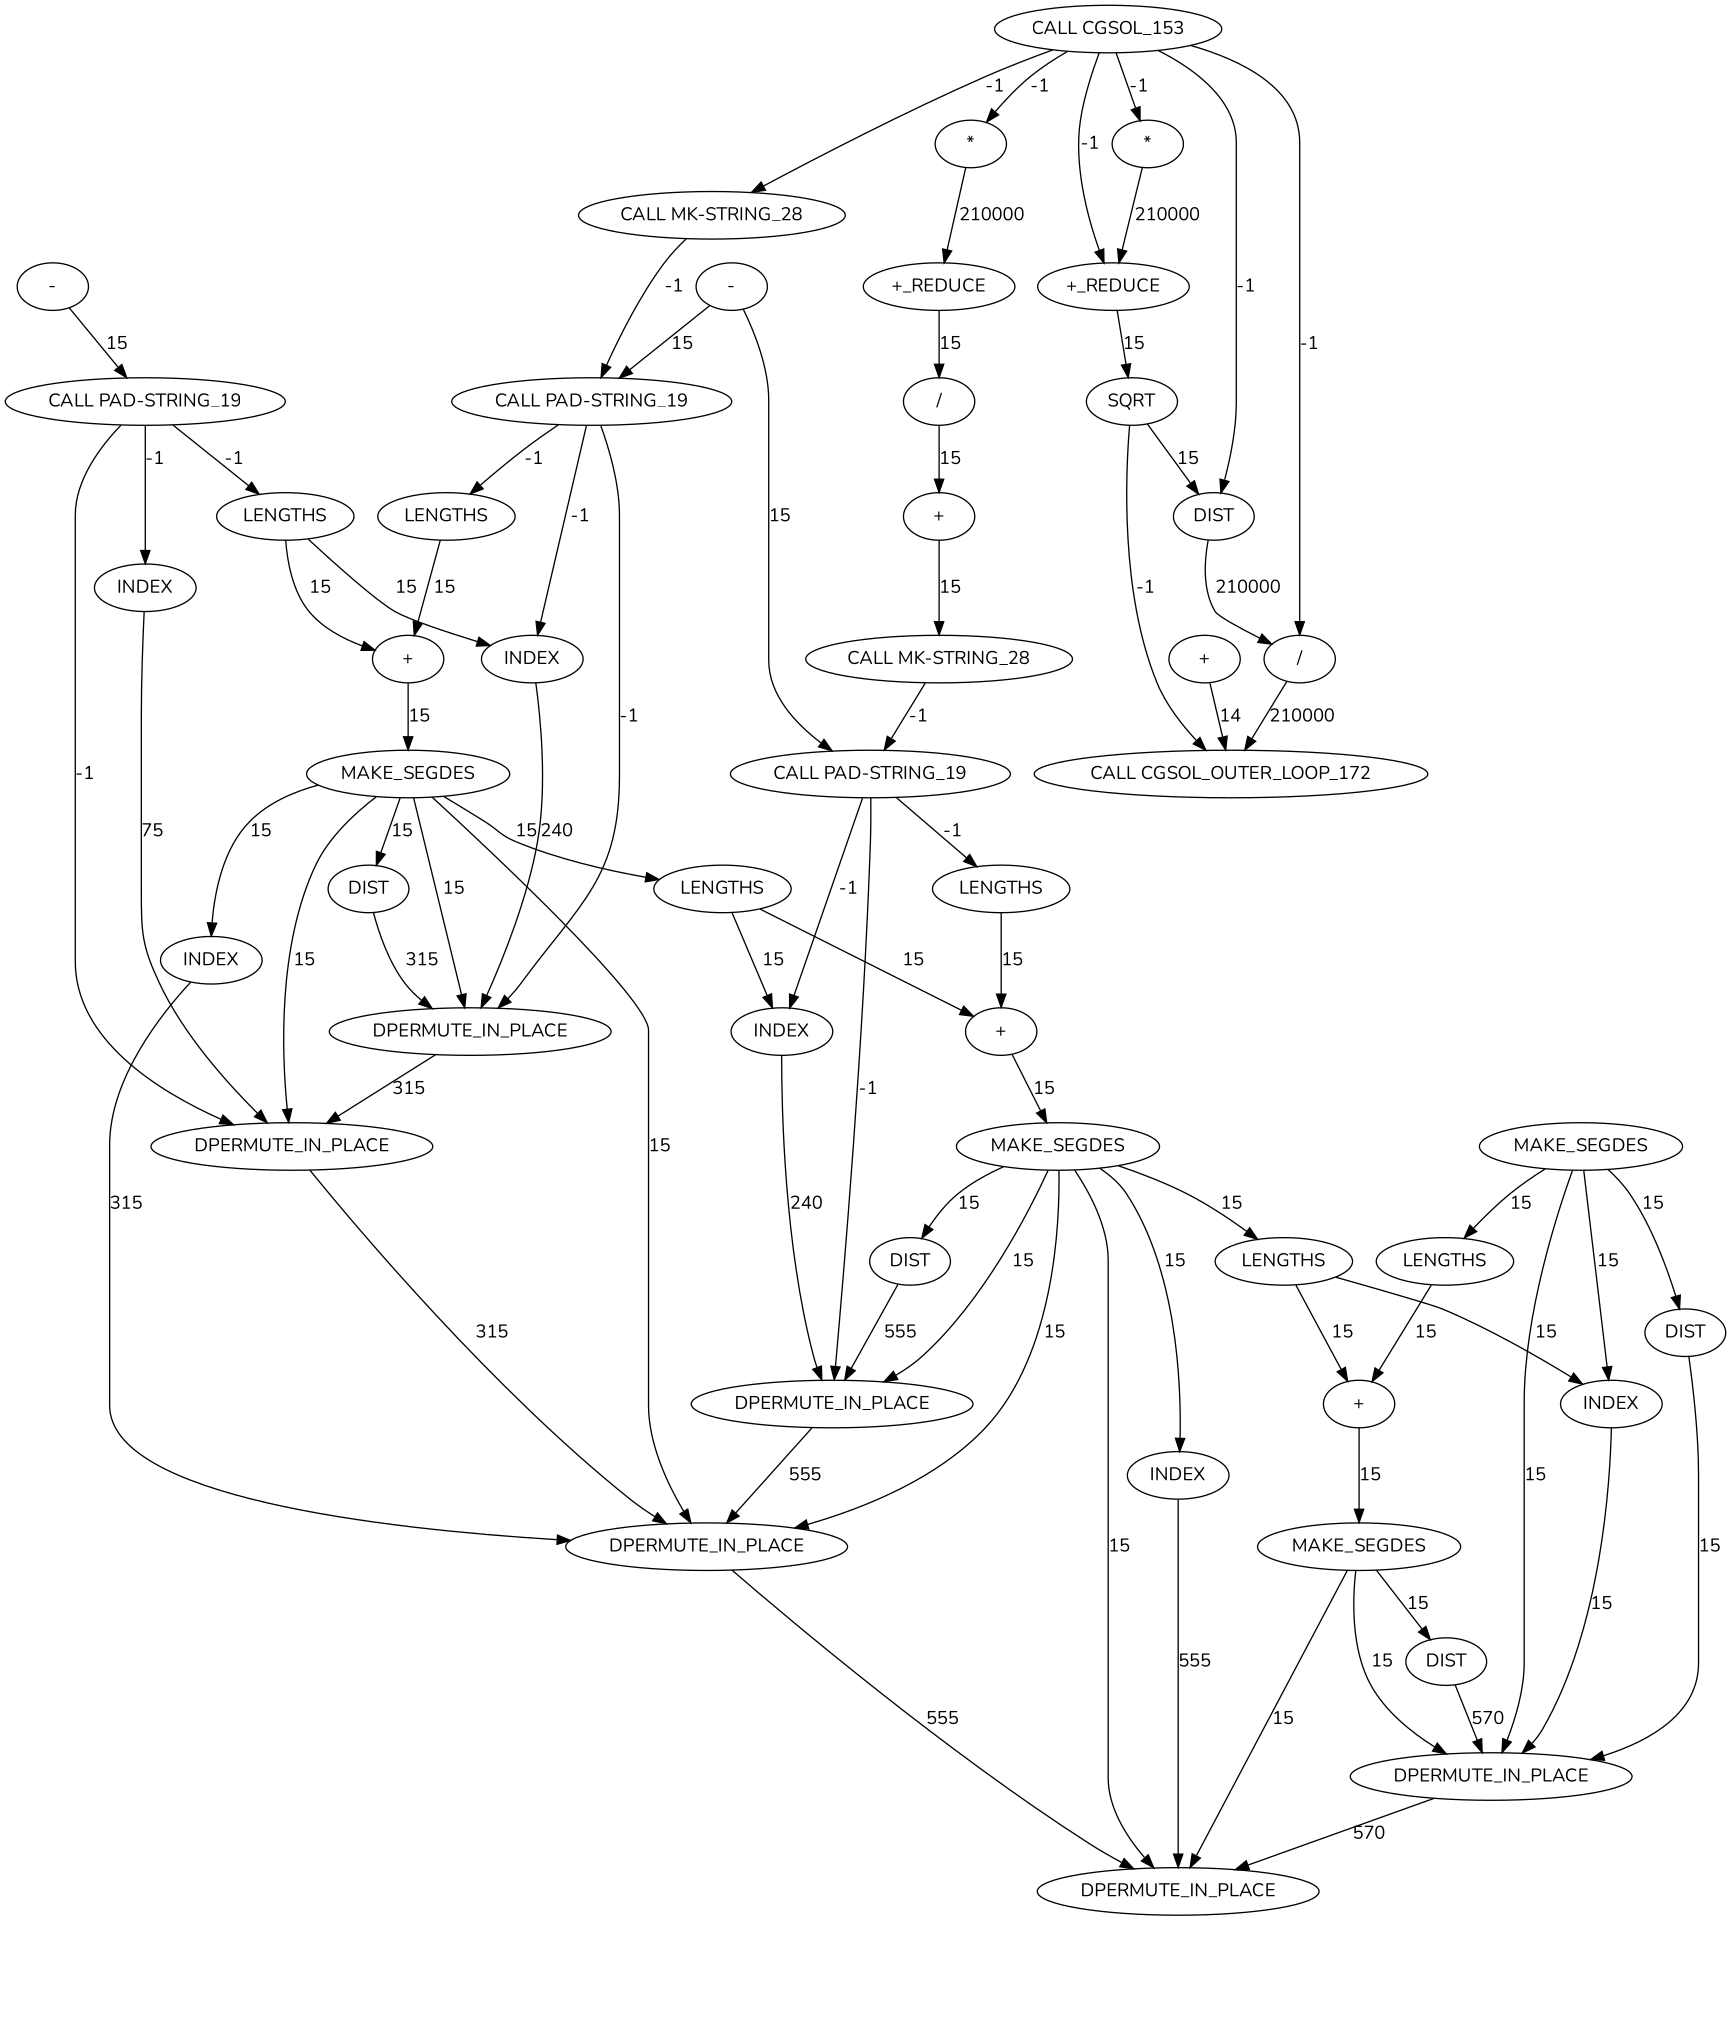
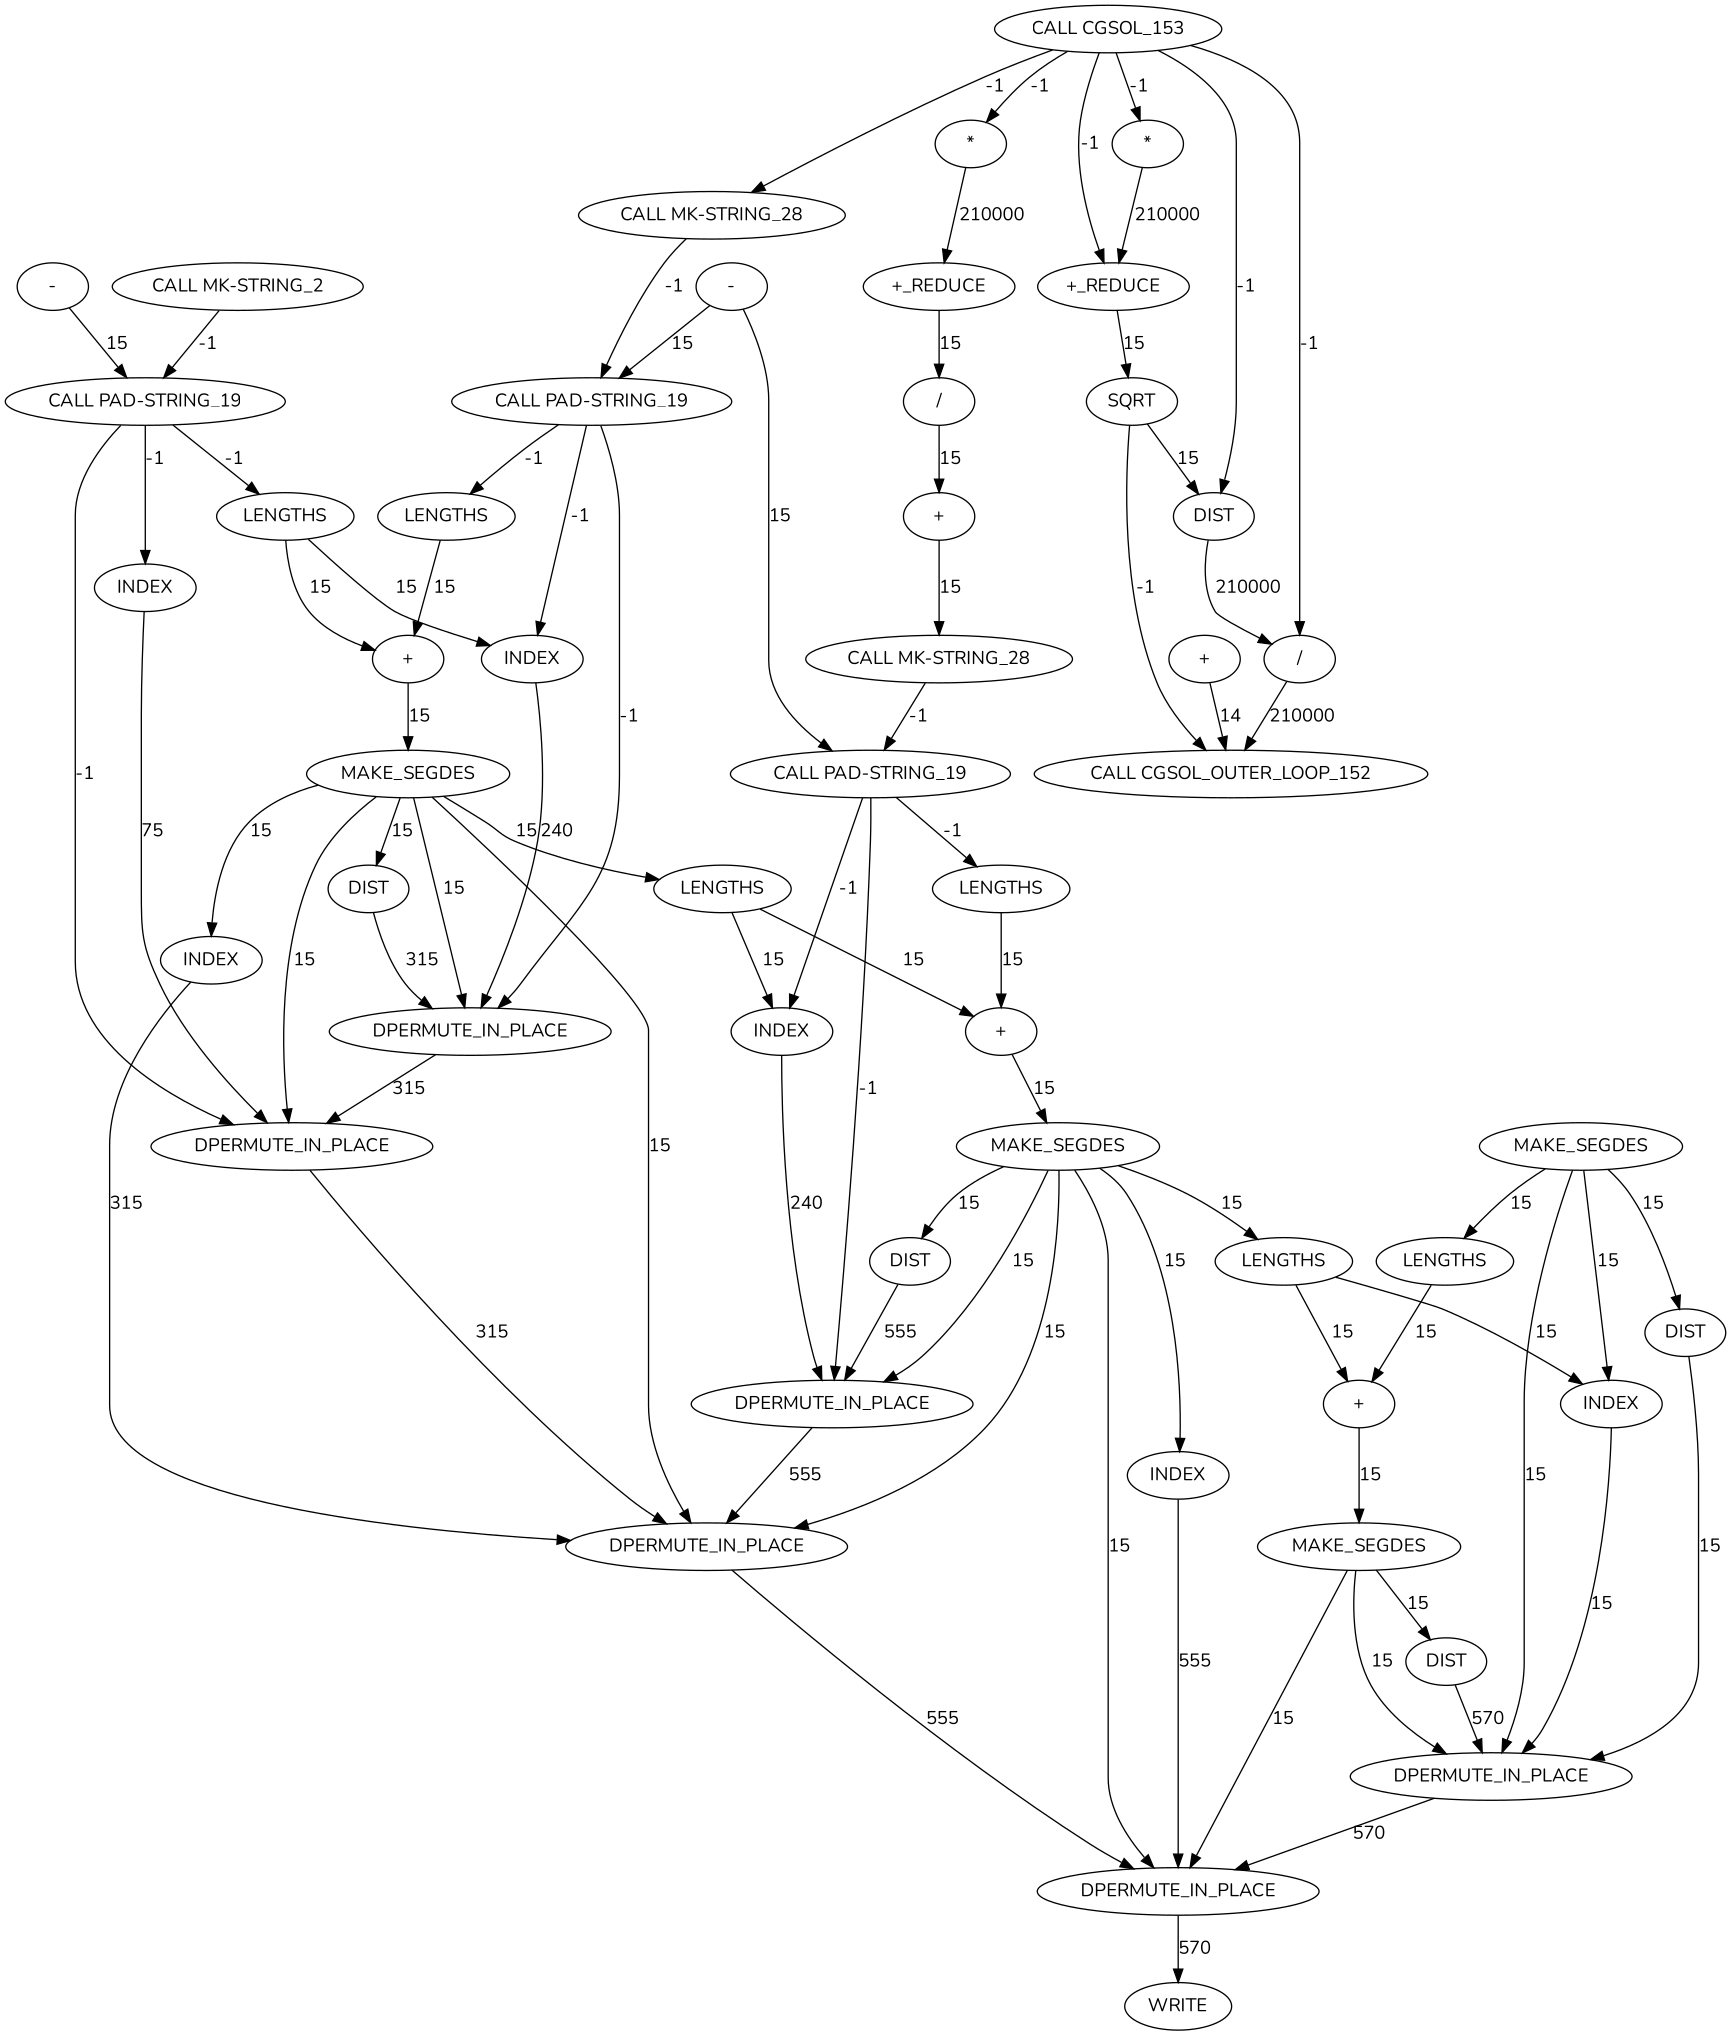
node "CALL MK-STRING_2": added
node "CALL CGSOL_OUTER_LOOP_172": label "CALL CGSOL_OUTER_LOOP_172" -> "CALL CGSOL_OUTER_LOOP_152"
node "WRITE": added
